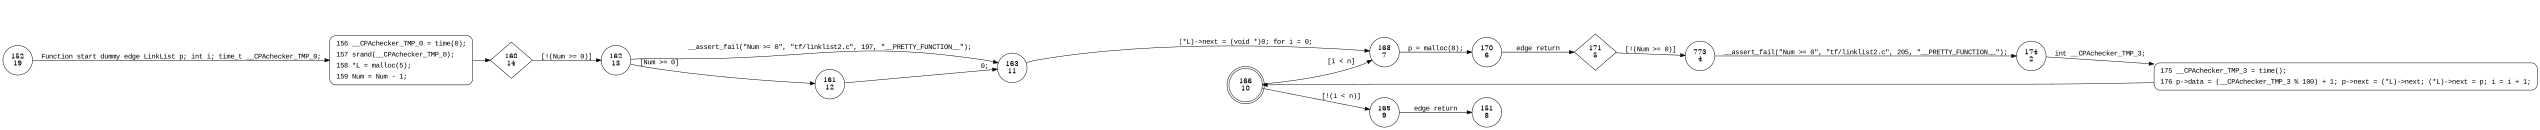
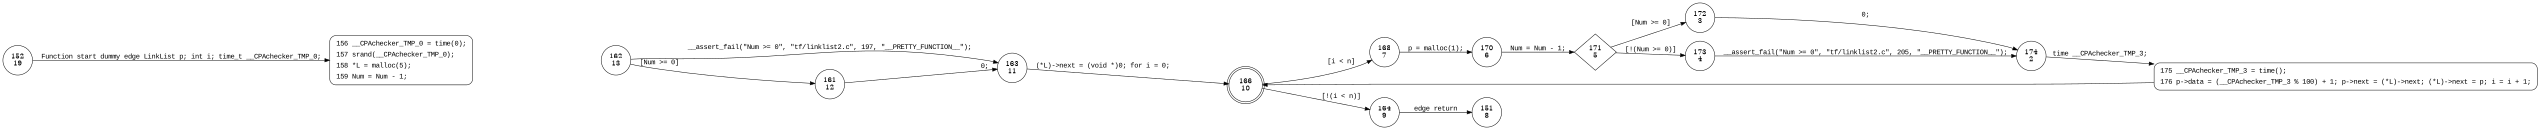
node "172 3": added
edge "163 11" -> "168 7": now "163 11" -> "166 10"
edge "168 7" -> "170 6": label "p = malloc(8);" -> "p = malloc(1);"
edge "170 6" -> "171 5": label "edge return" -> "Num = Num - 1;"
edge "174 2" -> "175": label "int __CPAchecker_TMP_3;" -> "time __CPAchecker_TMP_3;"
node "773 4": label "773 4" -> "173 4"
node "160 14": removed
node "169 9": label "169 9" -> "164 9"
